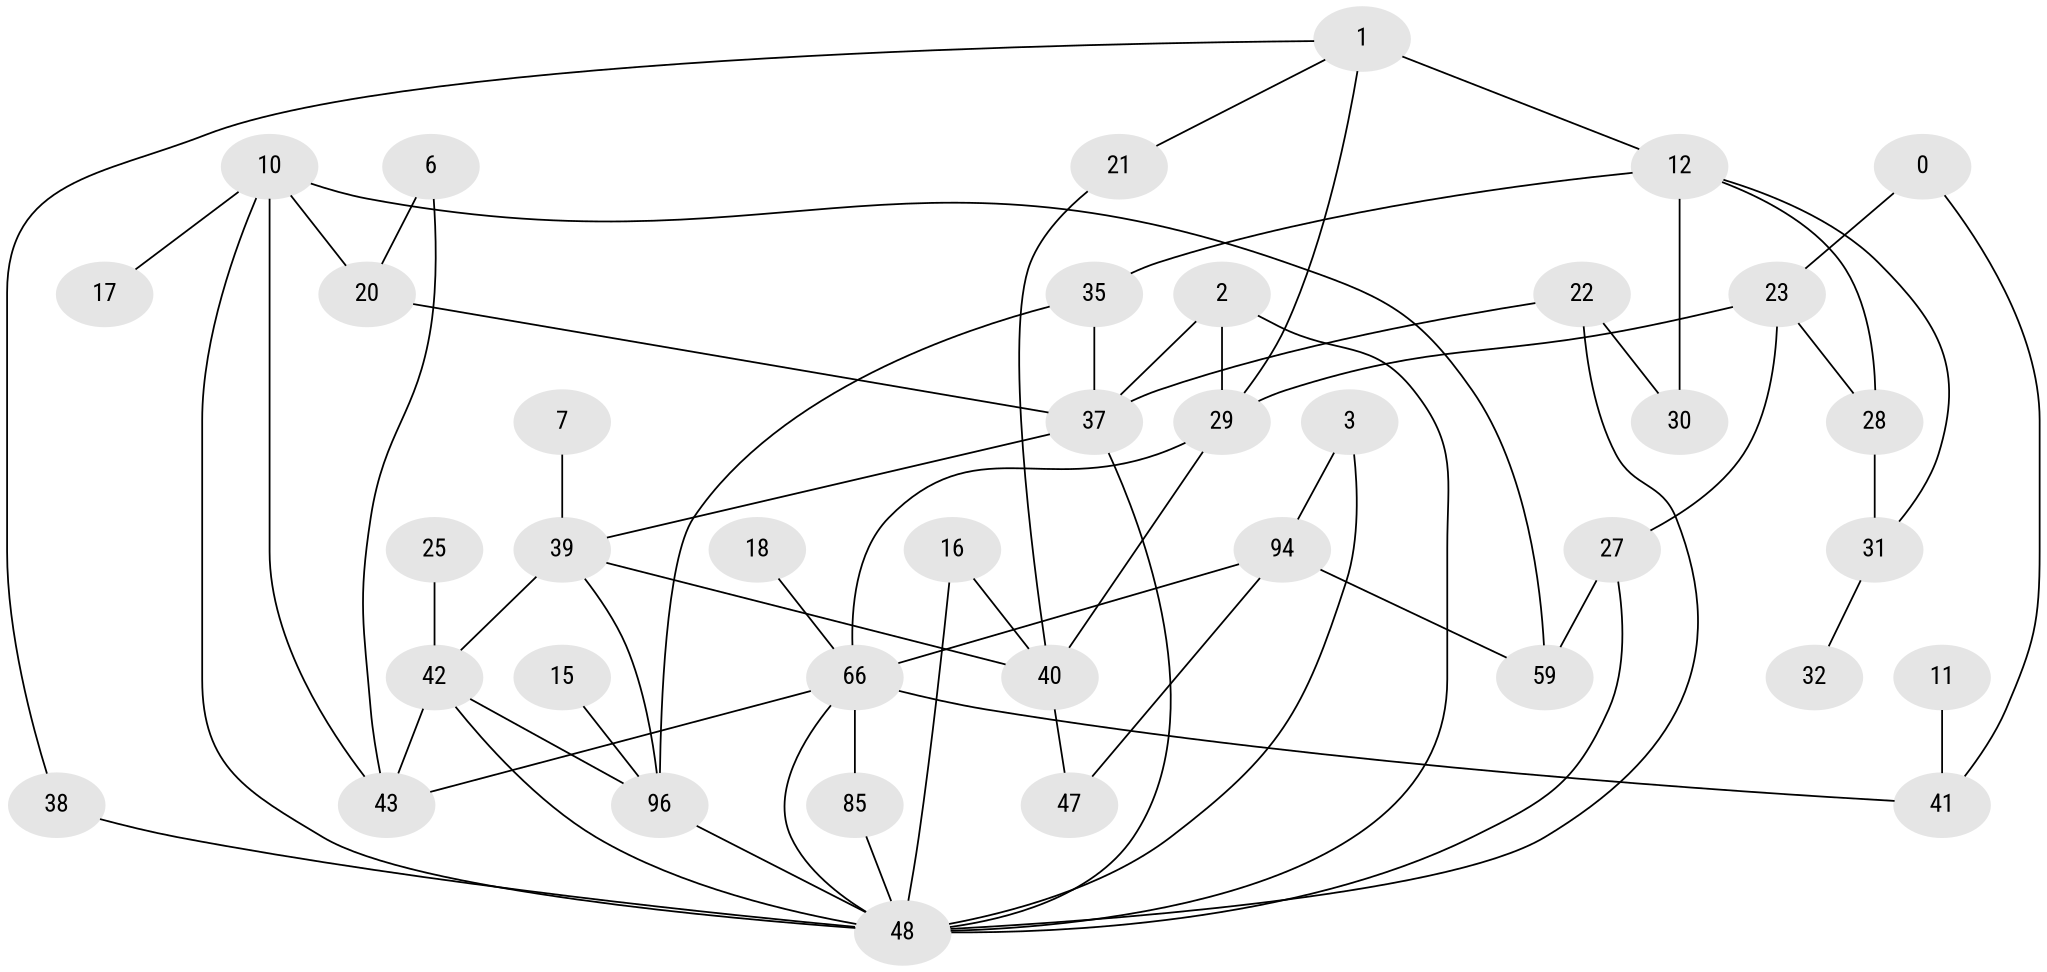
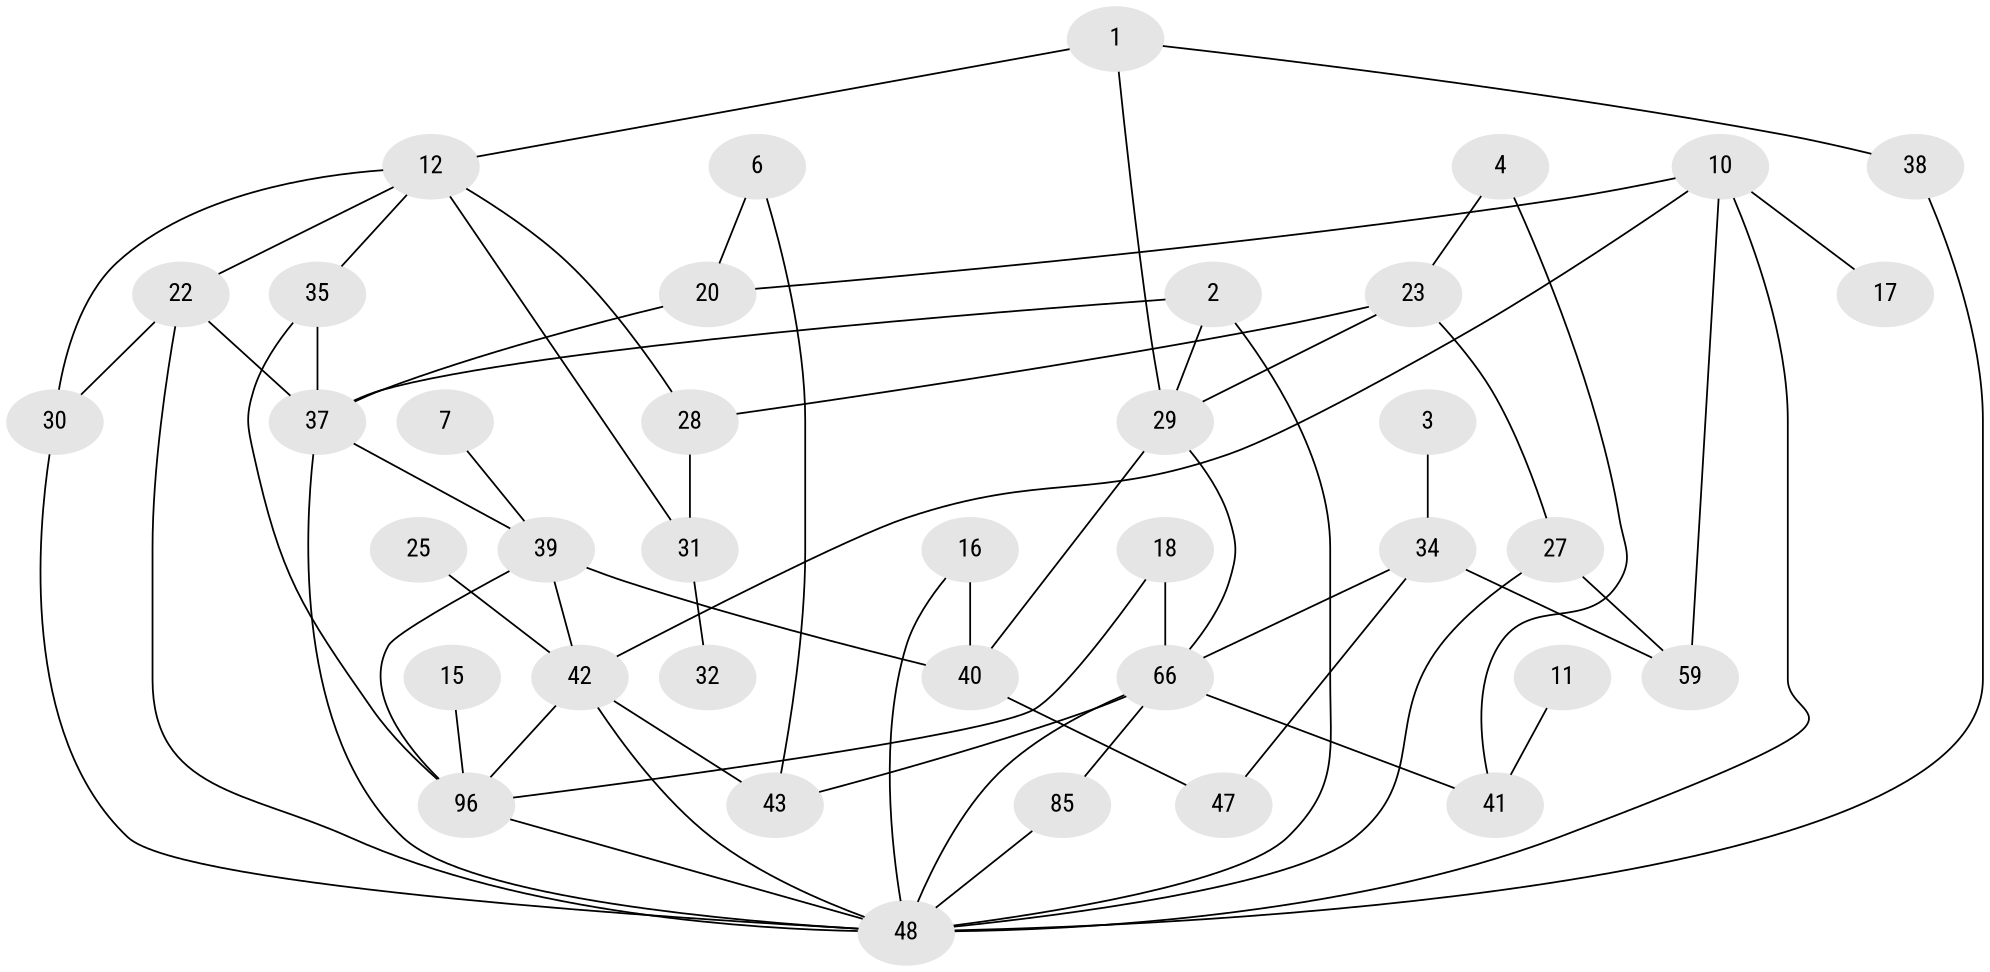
node "21": removed
node "0": label "0" -> "4"
edge "12" -- "22": added
edge "10" -- "43": now "10" -- "42"
node "94": label "94" -> "34"
edge "18" -- "96": added
edge "3" -- "48": now "30" -- "48"
